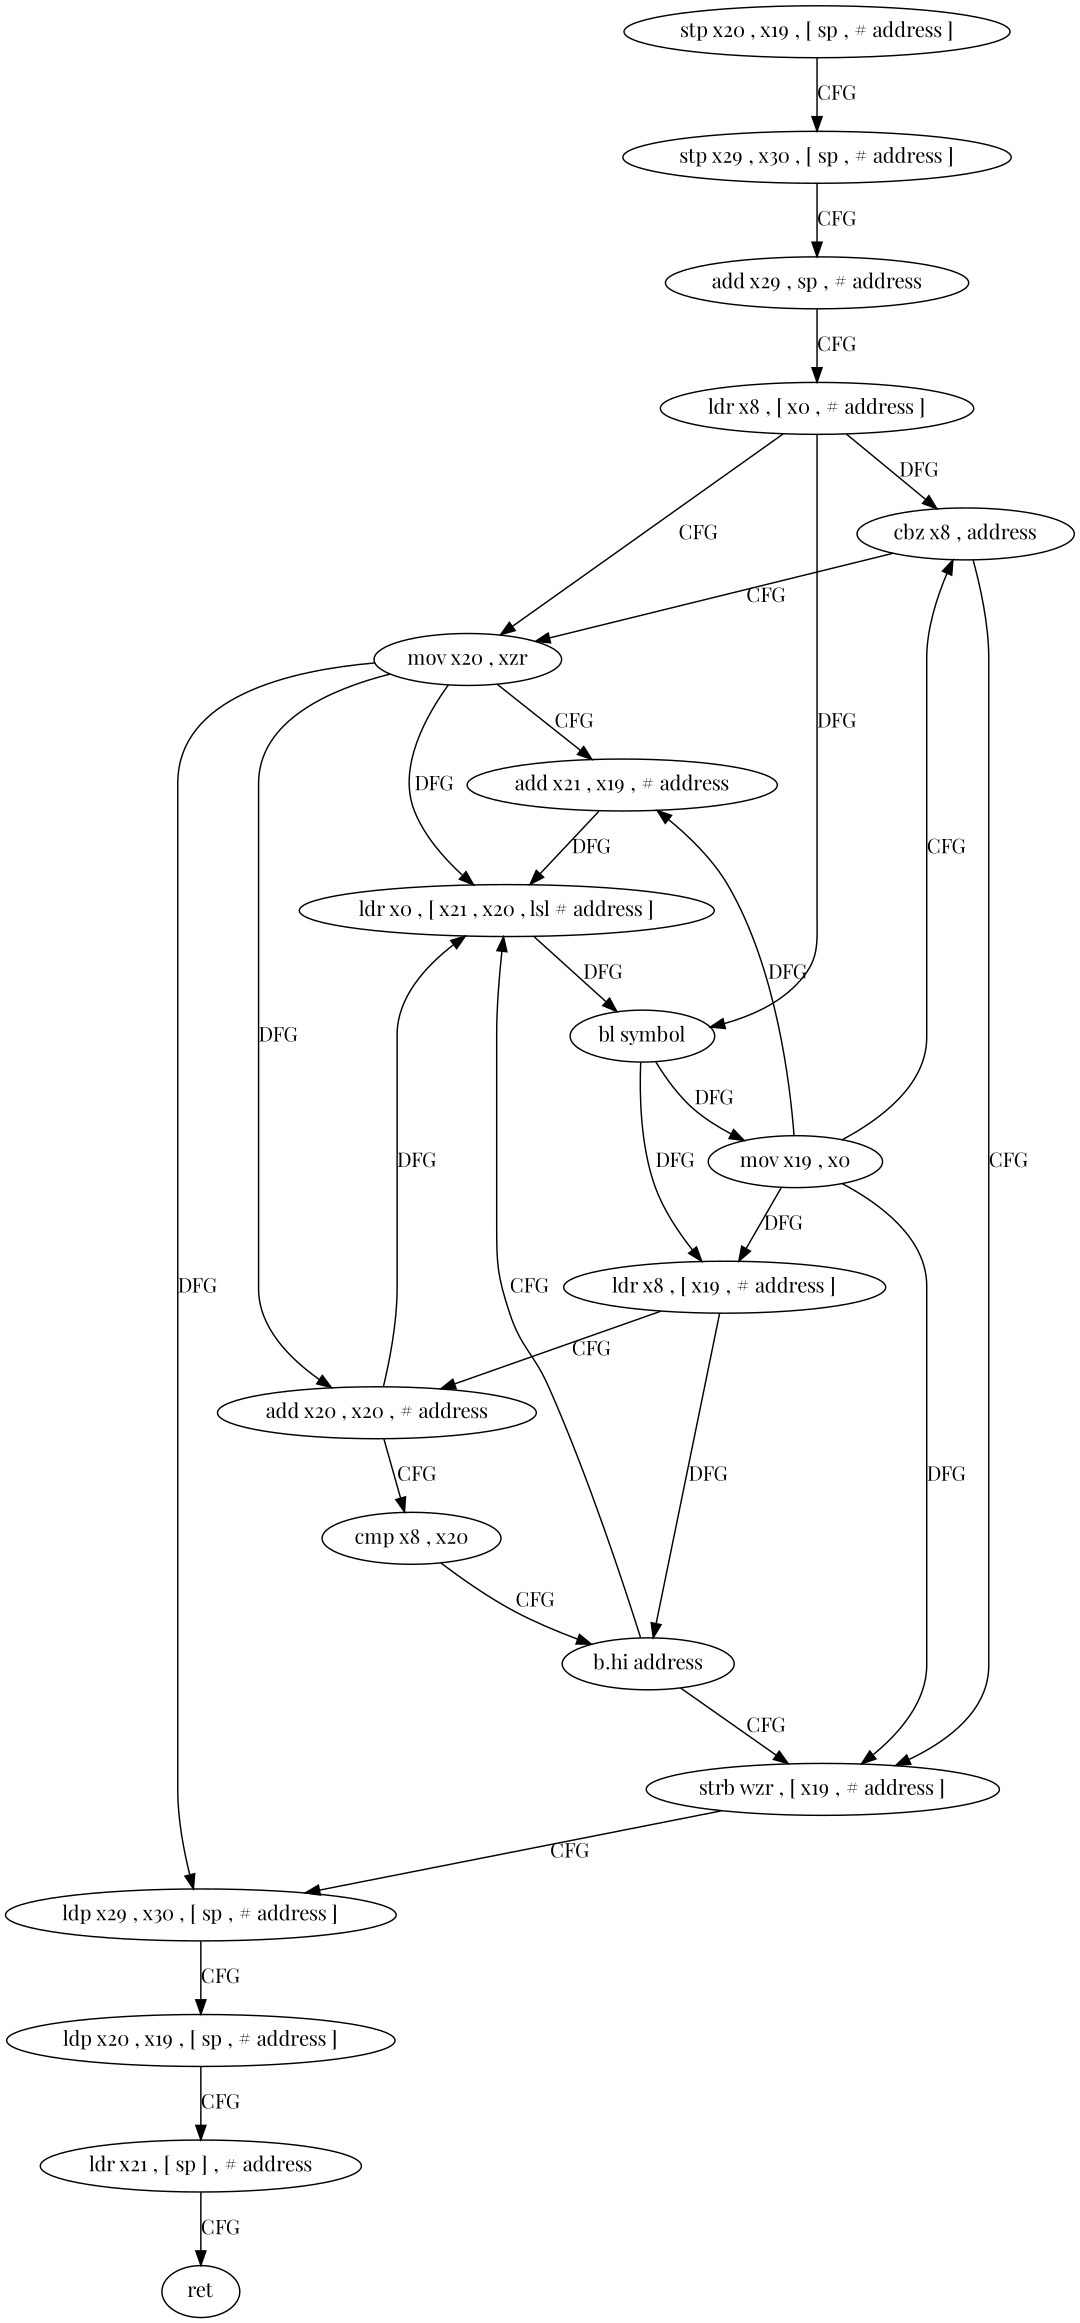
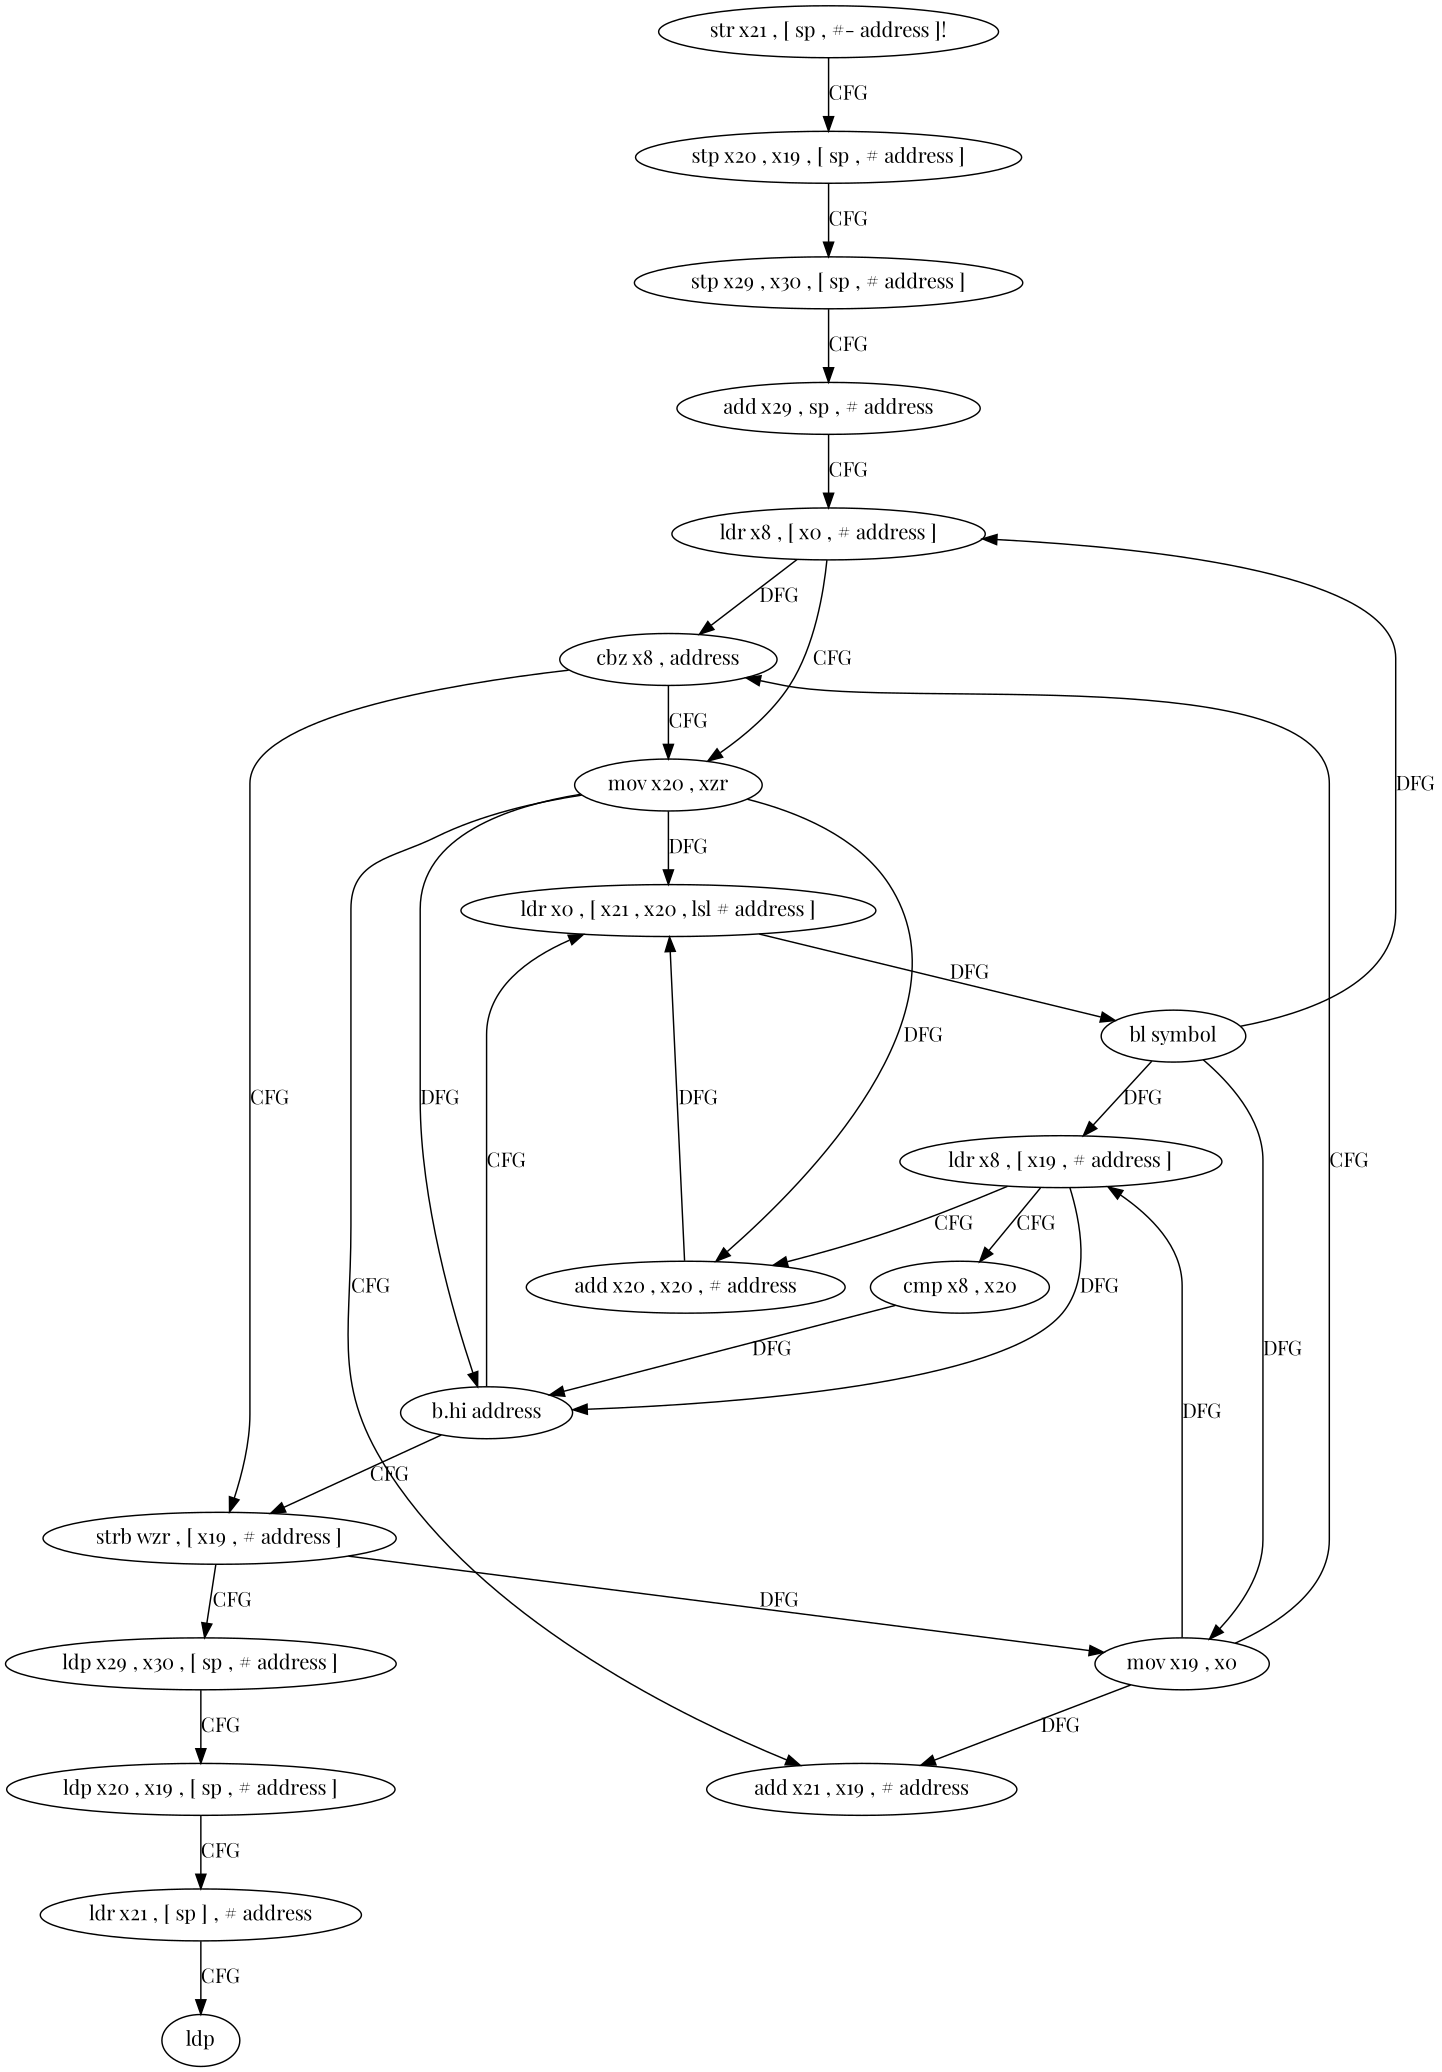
node "str x21 , [ sp , #- address ]!": added
edge "ldr x8 , [ x0 , # address ]" -> "bl symbol": reversed
edge "add x21 , x19 , # address" -> "ldr x0 , [ x21 , x20 , lsl # address ]": removed, label "DFG"
edge "mov x20 , xzr" -> "ldp x29 , x30 , [ sp , # address ]": now "mov x20 , xzr" -> "b.hi address"
edge "mov x19 , x0" -> "strb wzr , [ x19 , # address ]": reversed
edge "add x20 , x20 , # address" -> "cmp x8 , x20": now "ldr x8 , [ x19 , # address ]" -> "cmp x8 , x20"
edge "cmp x8 , x20" -> "b.hi address": label "CFG" -> "DFG"
node "ret": label "ret" -> "ldp"
